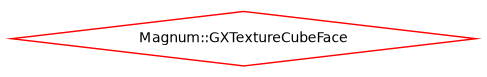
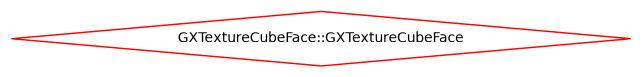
node "Magnum::GXTextureCubeFace": label "Magnum::GXTextureCubeFace" -> "GXTextureCubeFace::GXTextureCubeFace"
